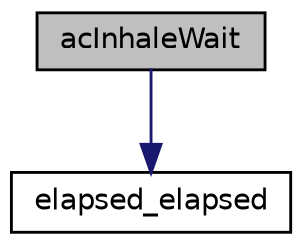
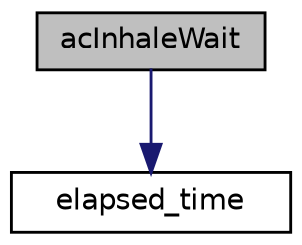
node "elapsed_elapsed": label "elapsed_elapsed" -> "elapsed_time"
